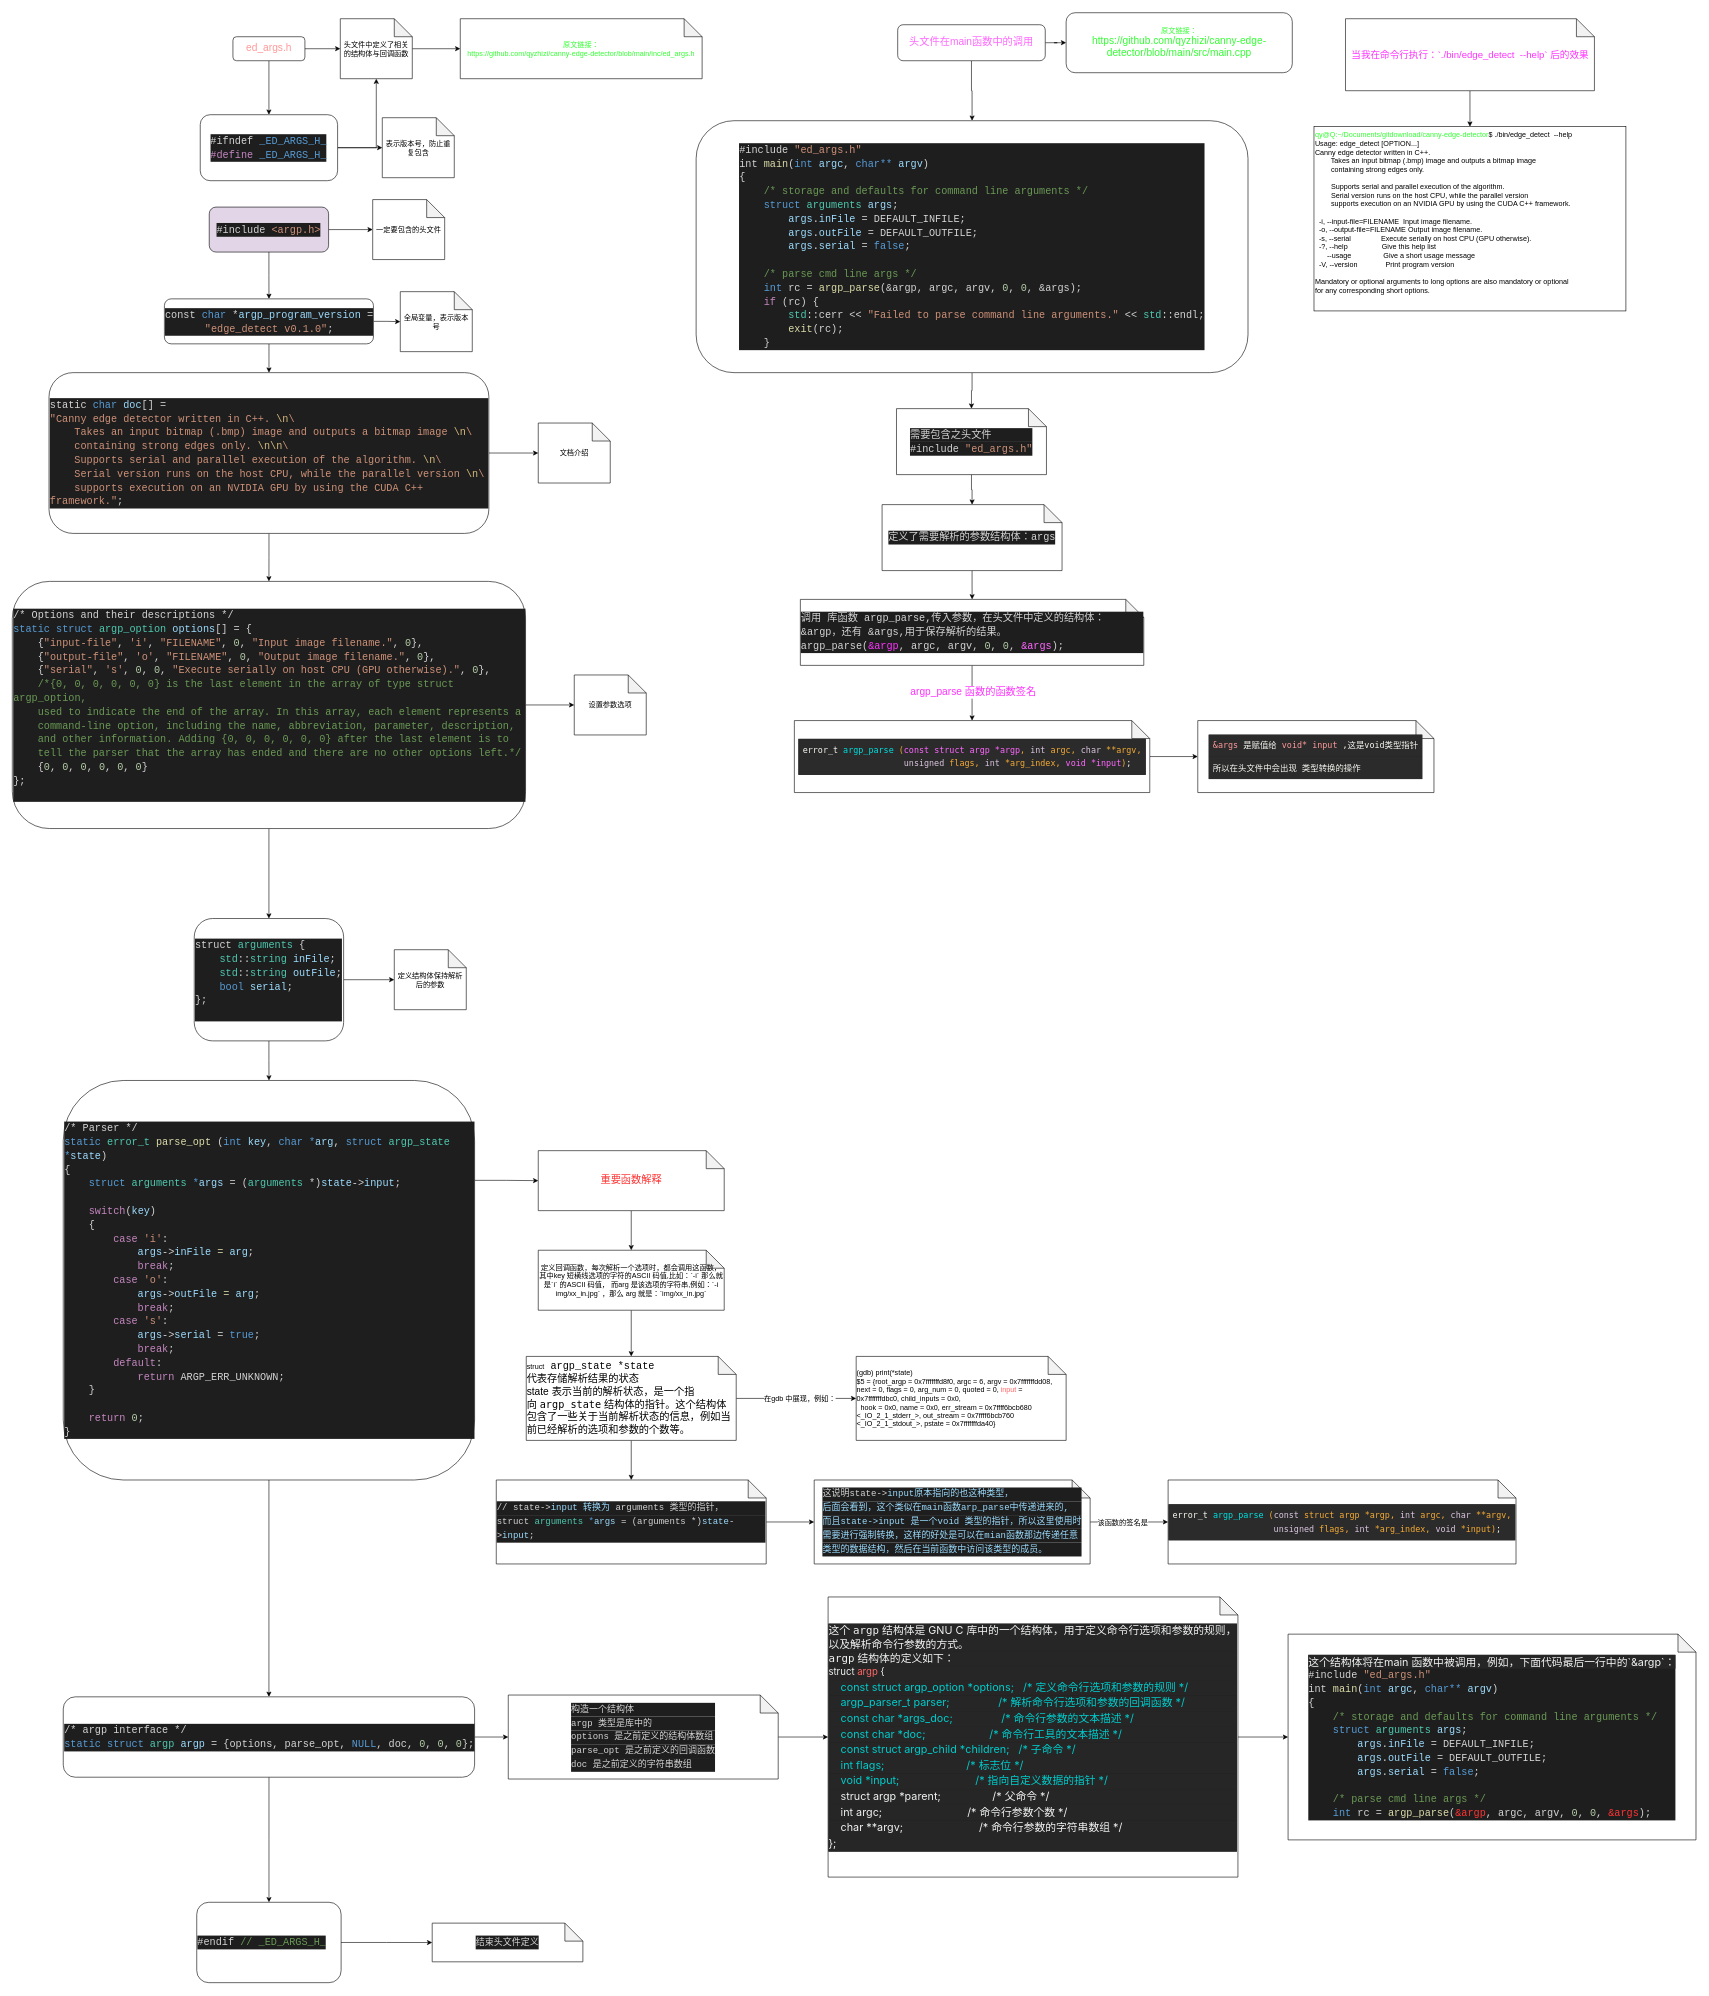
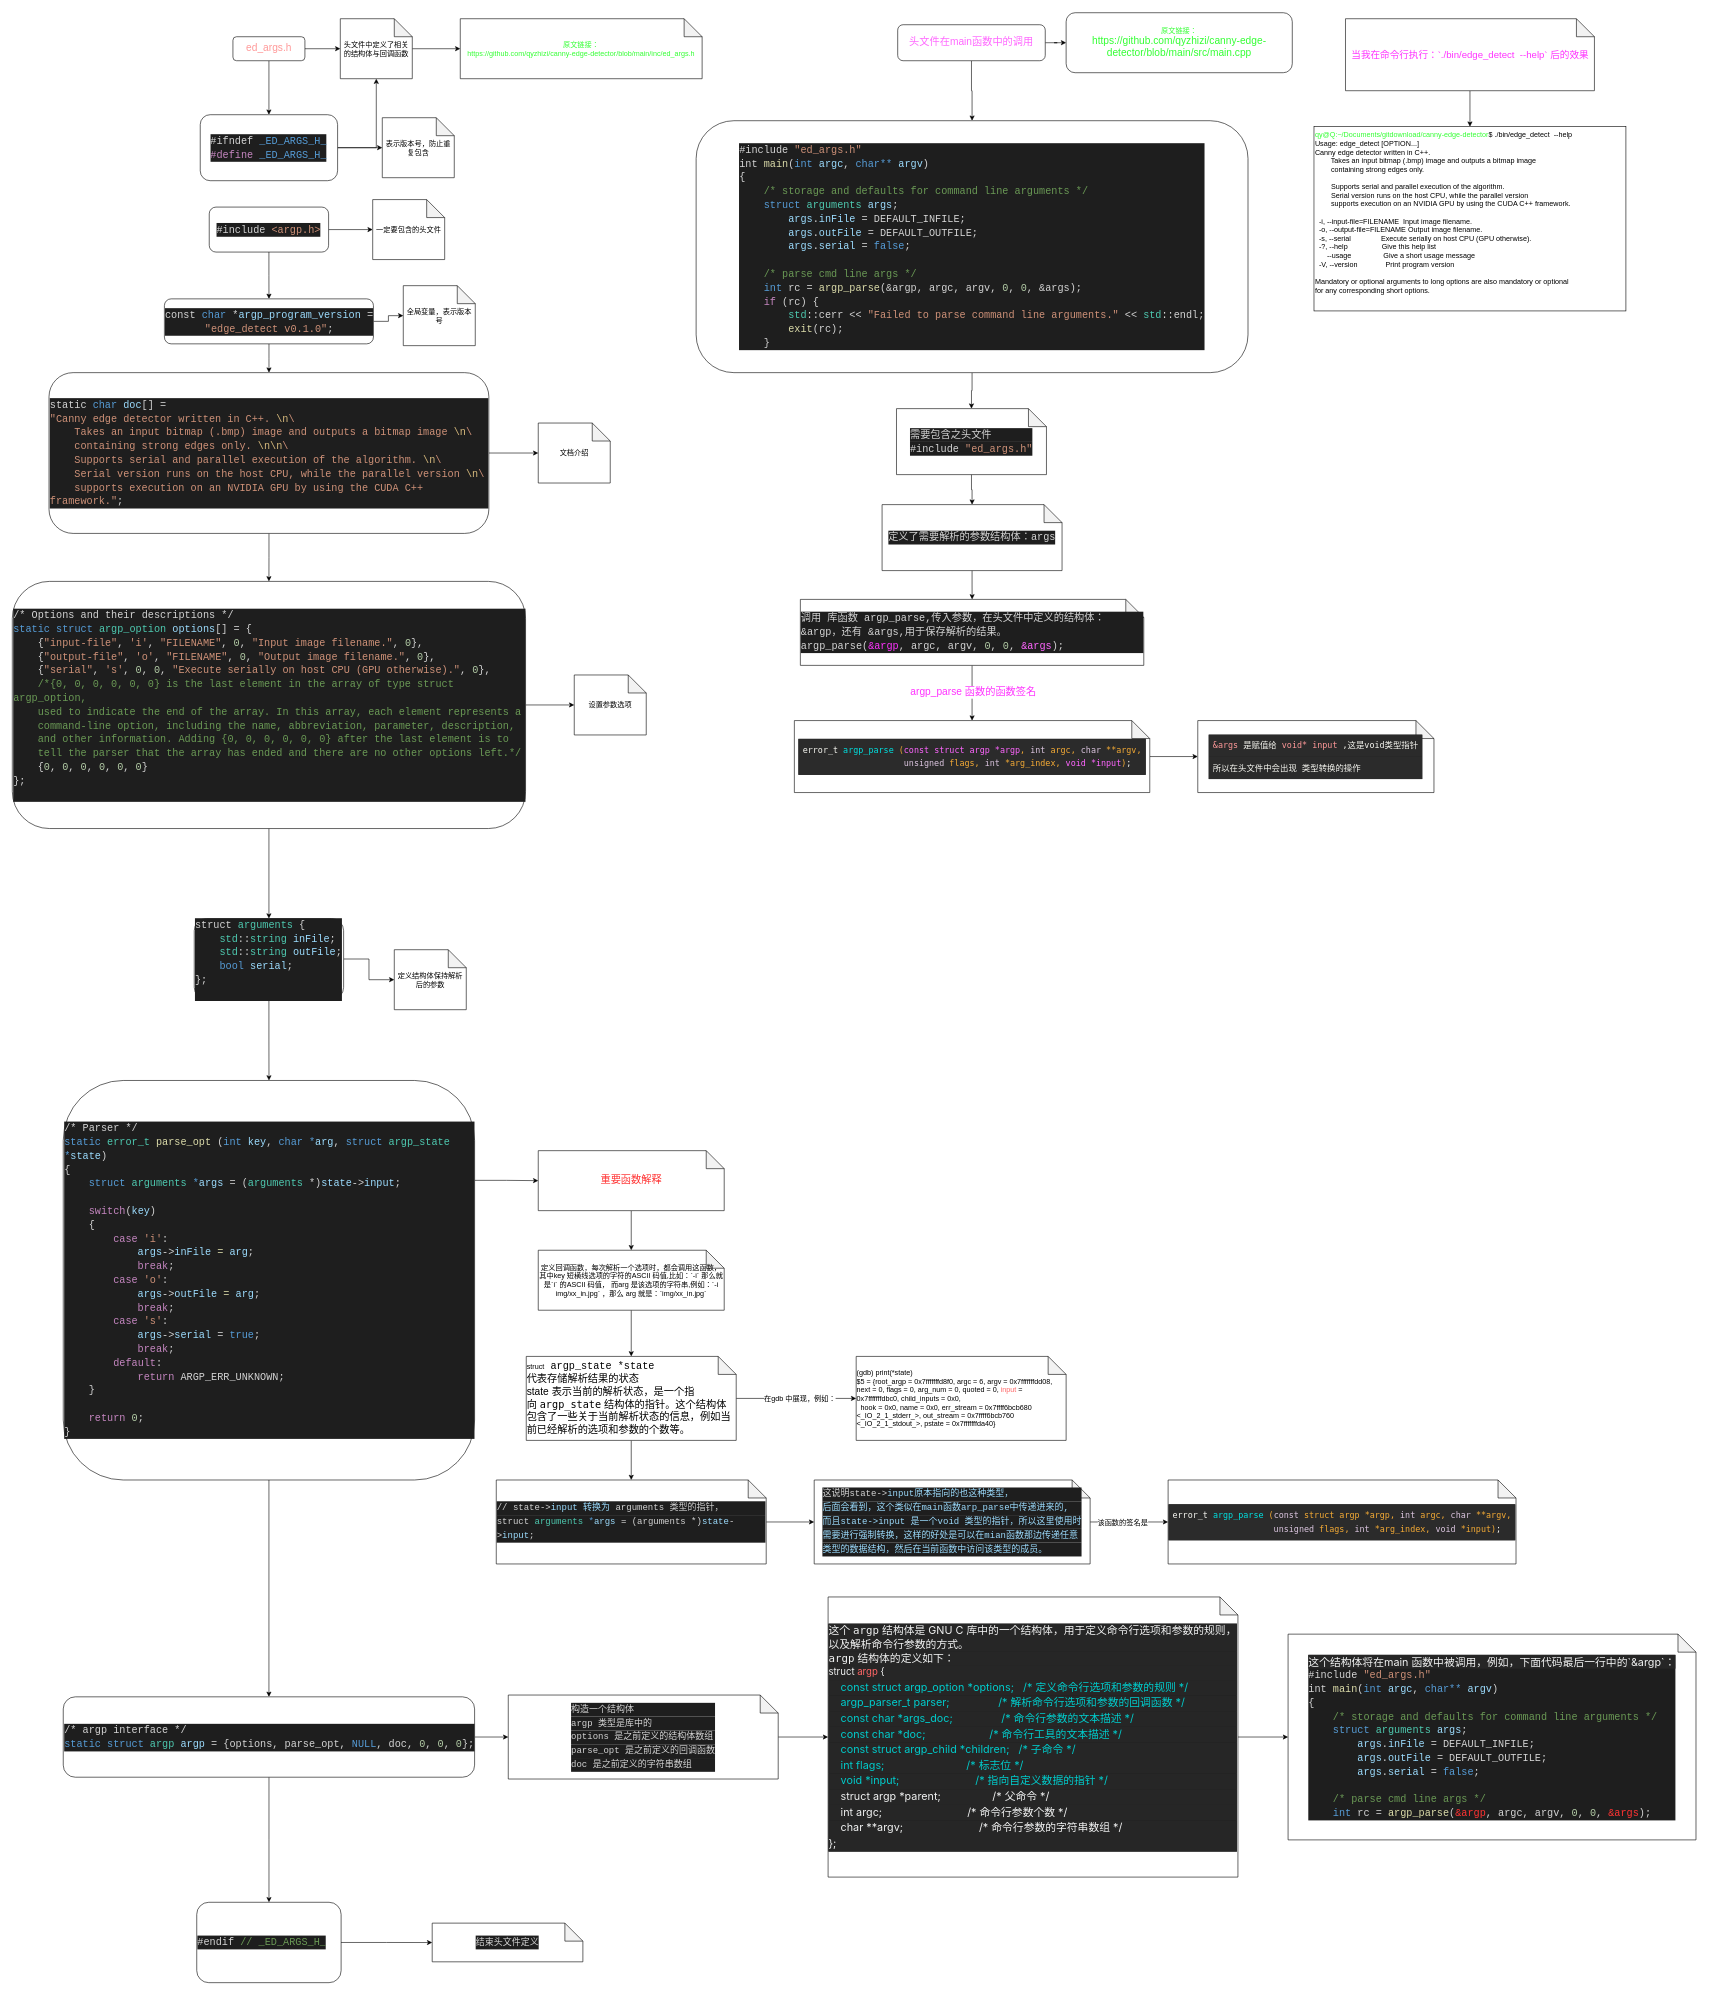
node "#include <argp.h>": fillcolor #e1d5e7 -> #ffffff
node "全局变量，表示版本号": moved (436, 321) -> (439, 315)
node "struct arguments { std::string inFile; std::string outFile; bool serial; };": size 149x122 -> 149x81
